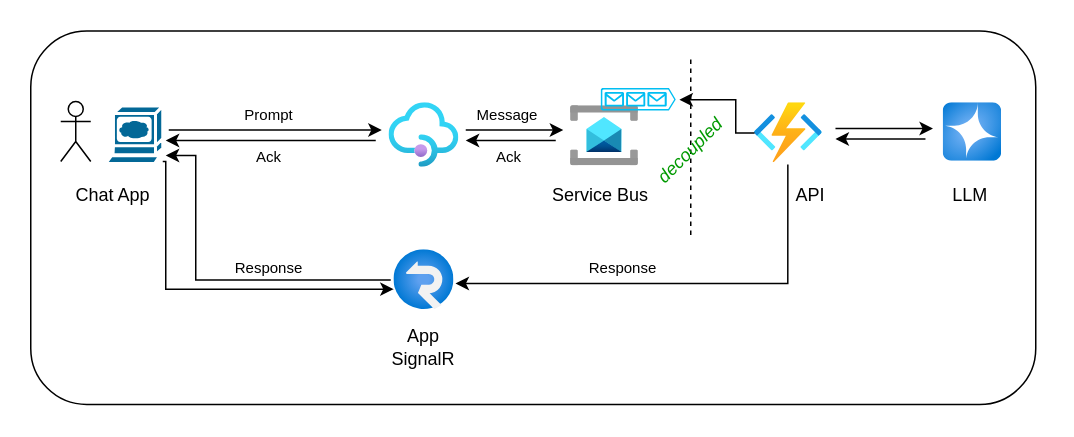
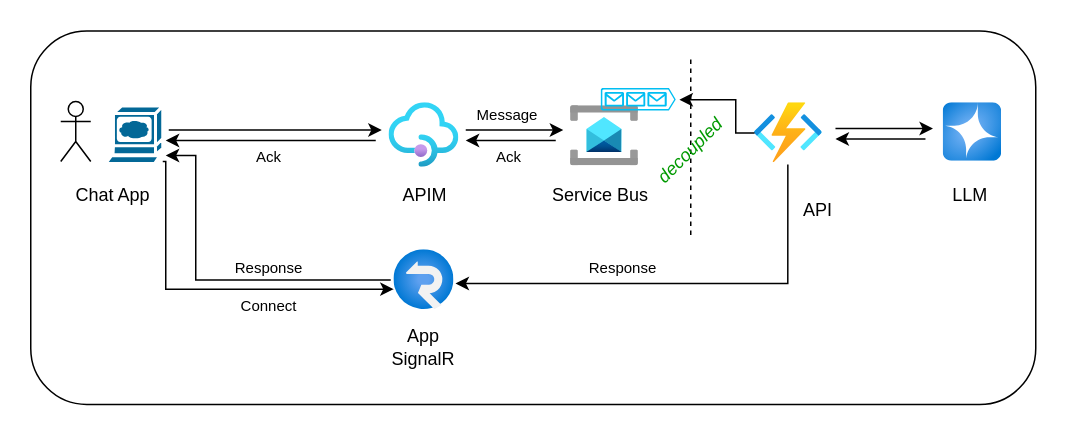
node "Prompt": removed
node "APIM": added
node "API": moved (811, 196) -> (818, 211)
node "Connect": added
